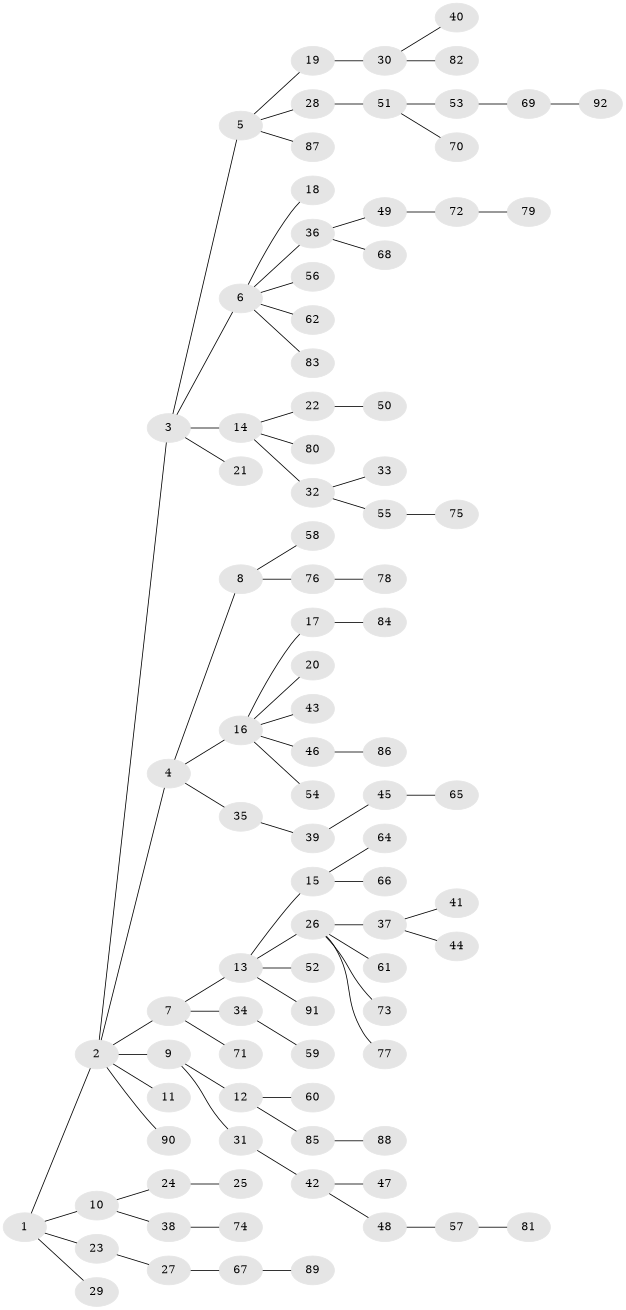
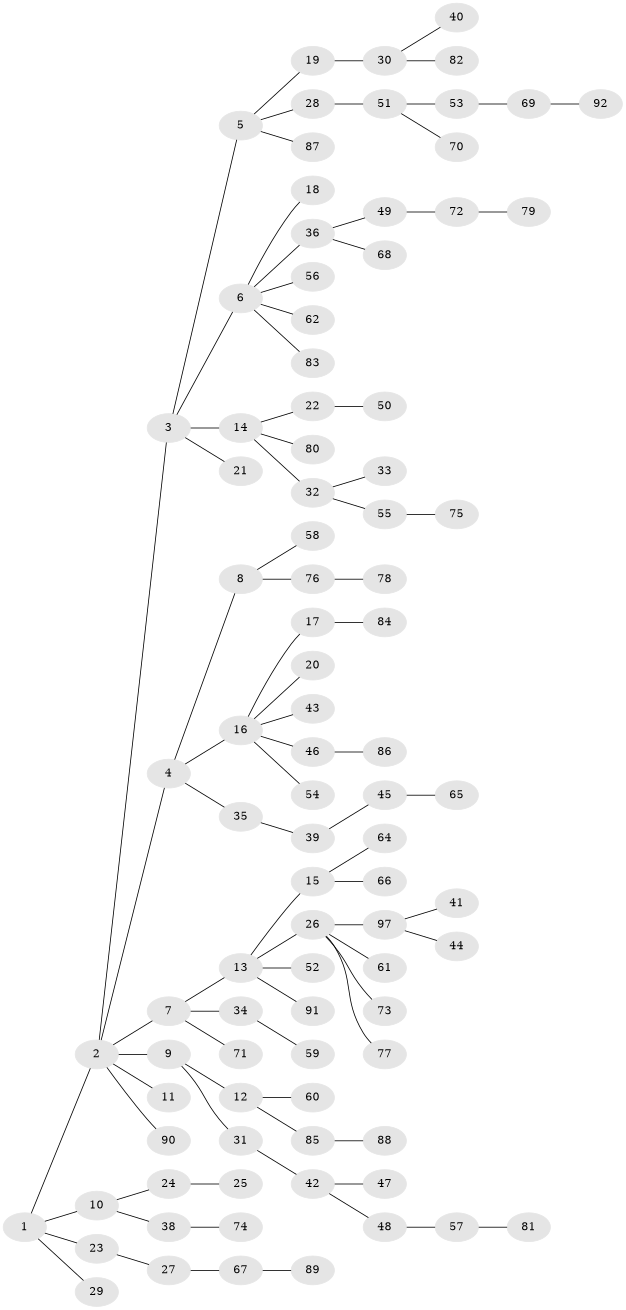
node "37": label "37" -> "97"
